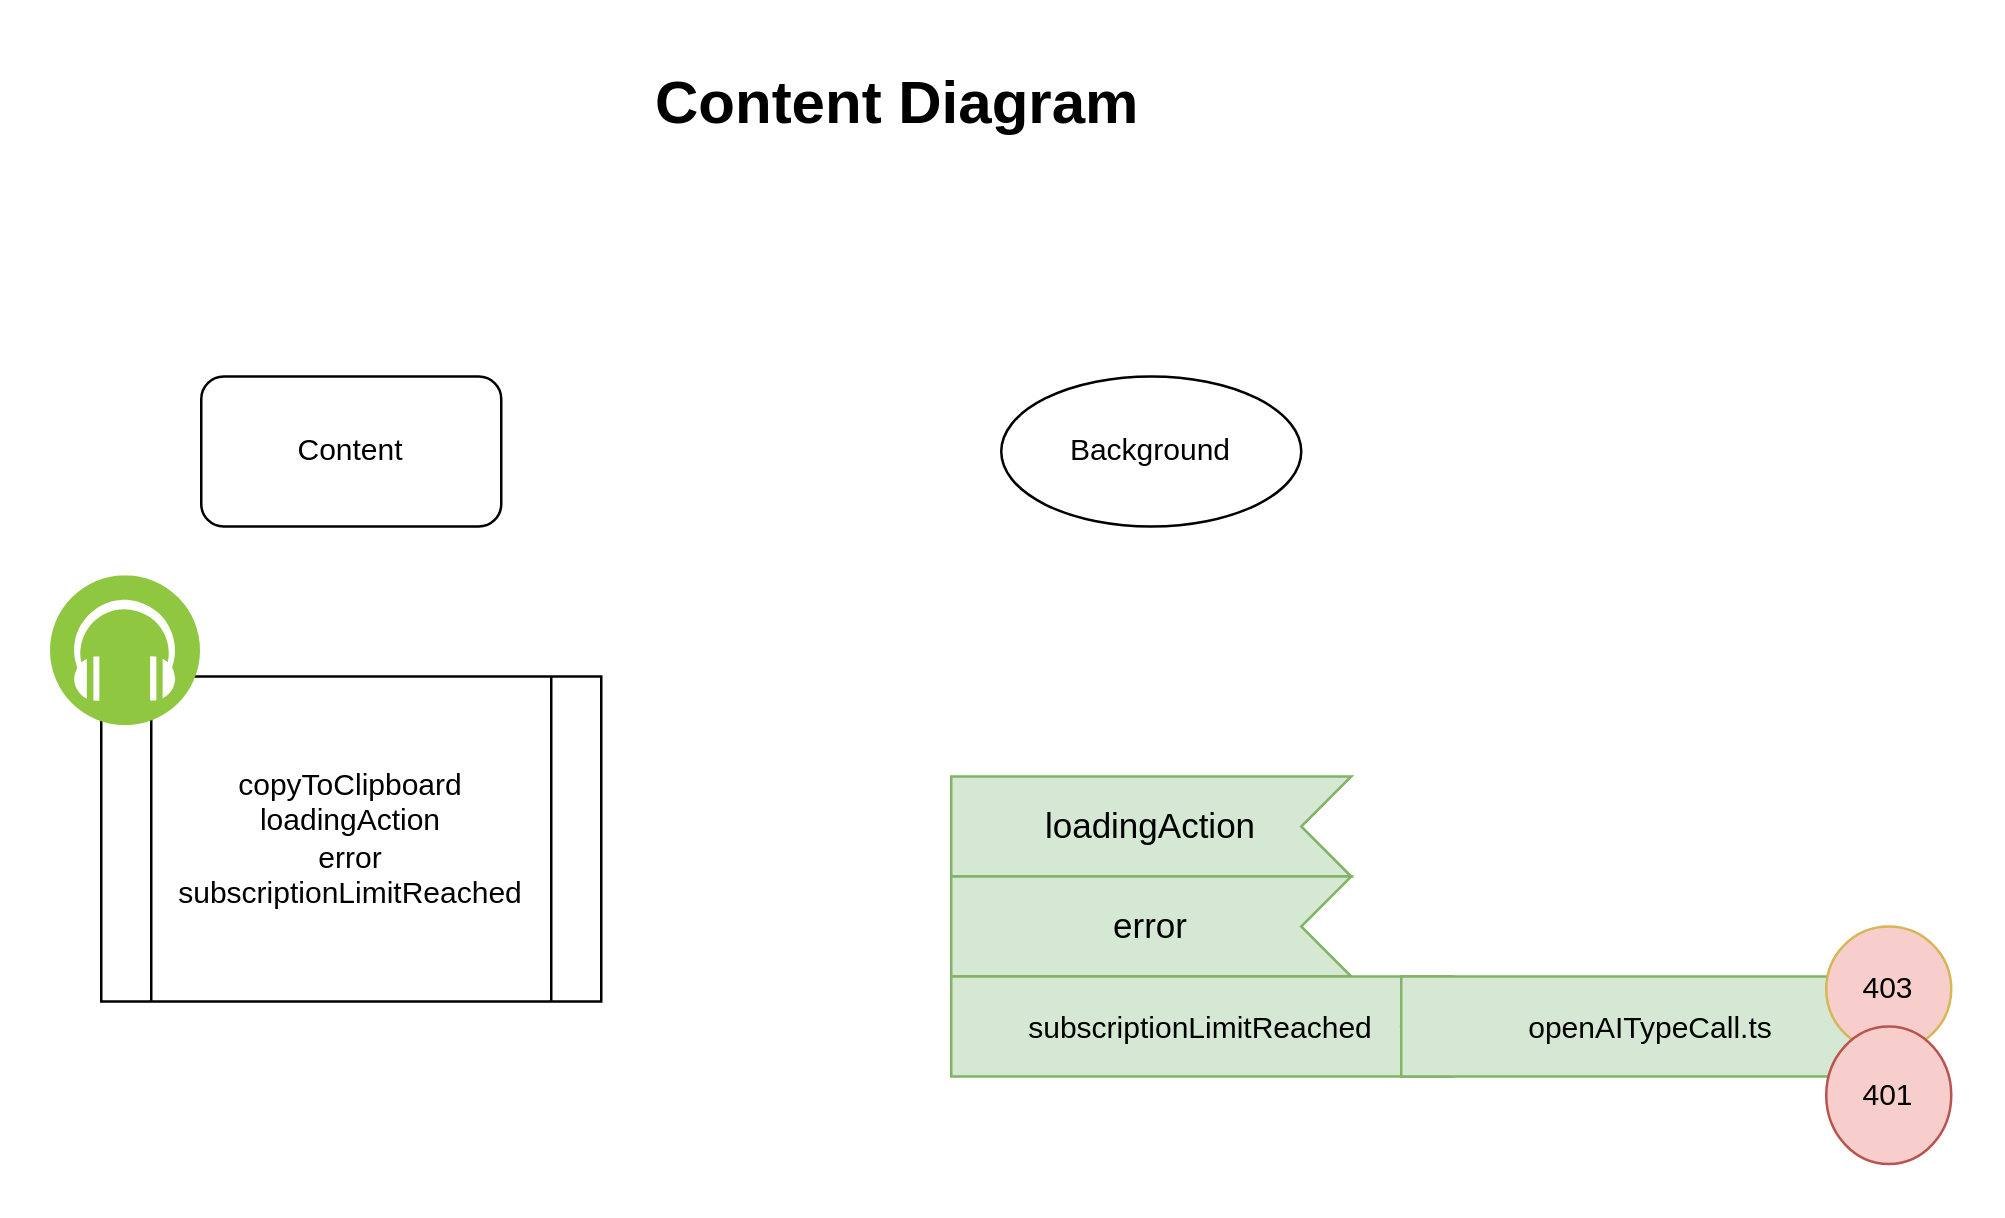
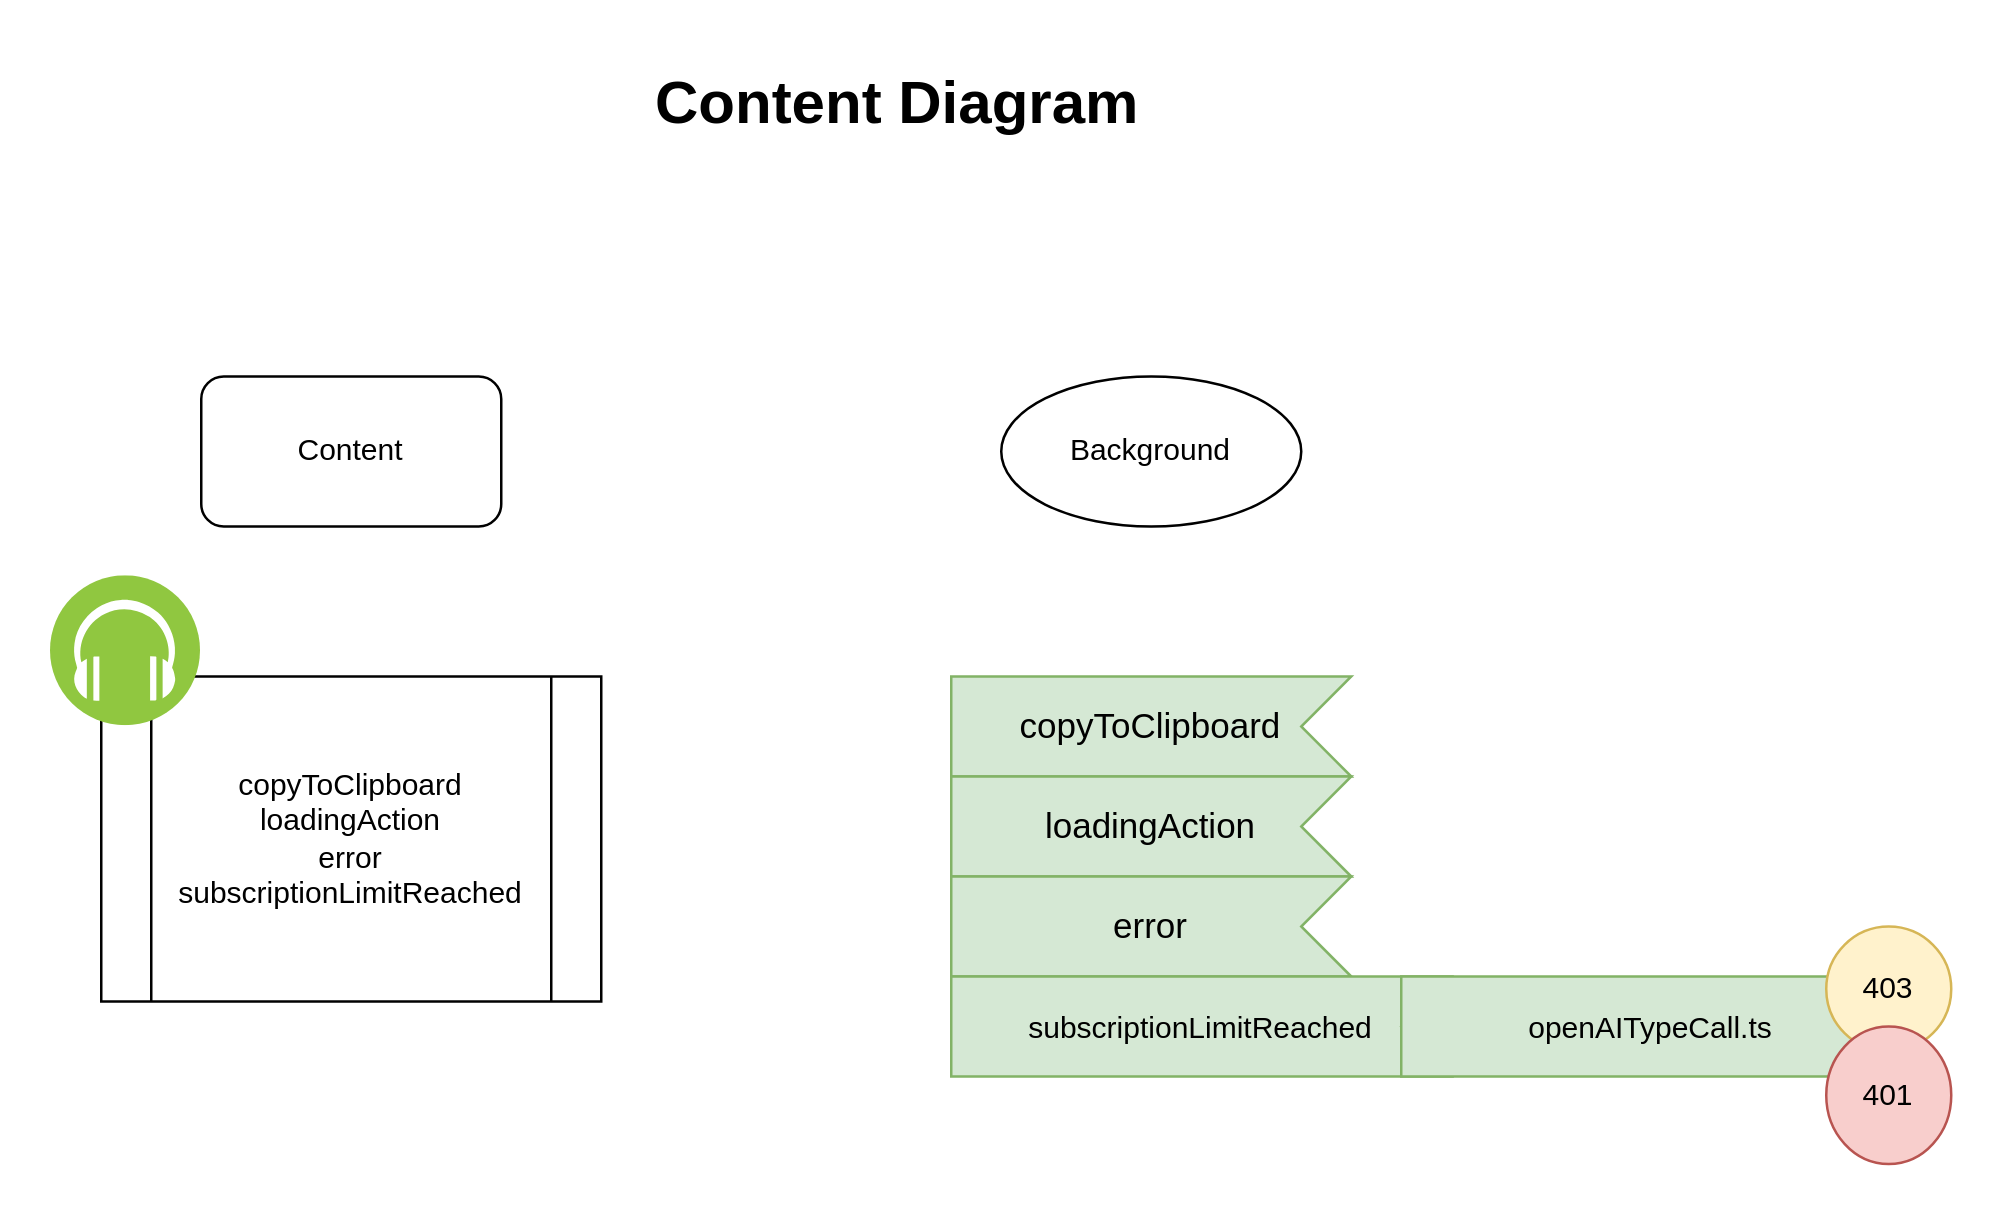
node "copyToClipboard": added
node "403": fillcolor #f8cecc -> #fff2cc
